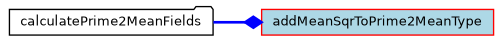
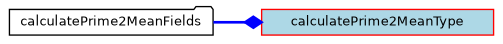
node "addMeanSqrToPrime2MeanType": label "addMeanSqrToPrime2MeanType" -> "calculatePrime2MeanType"
